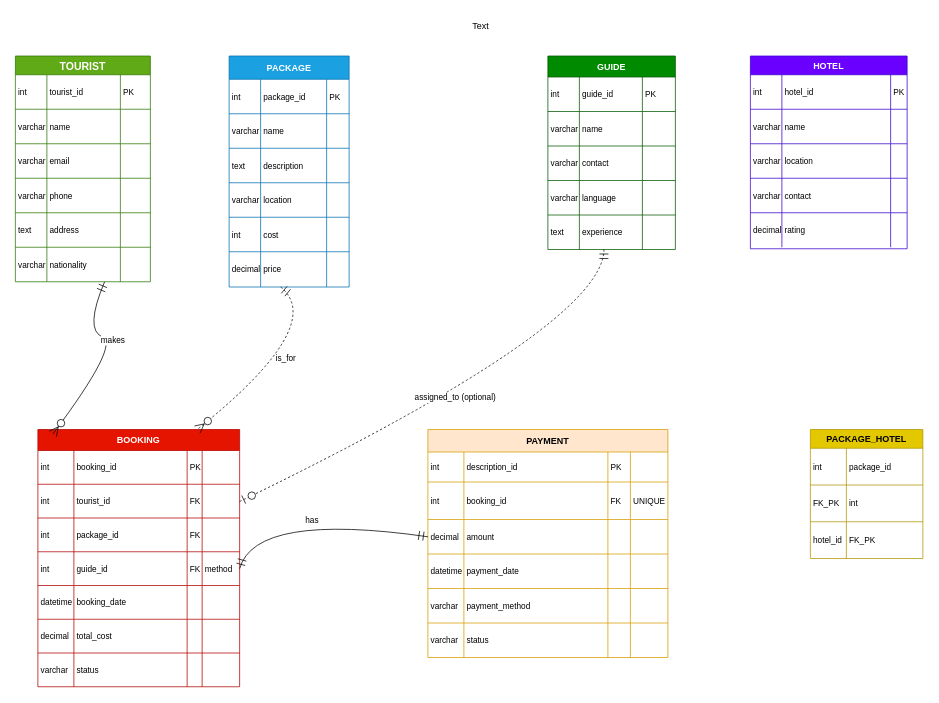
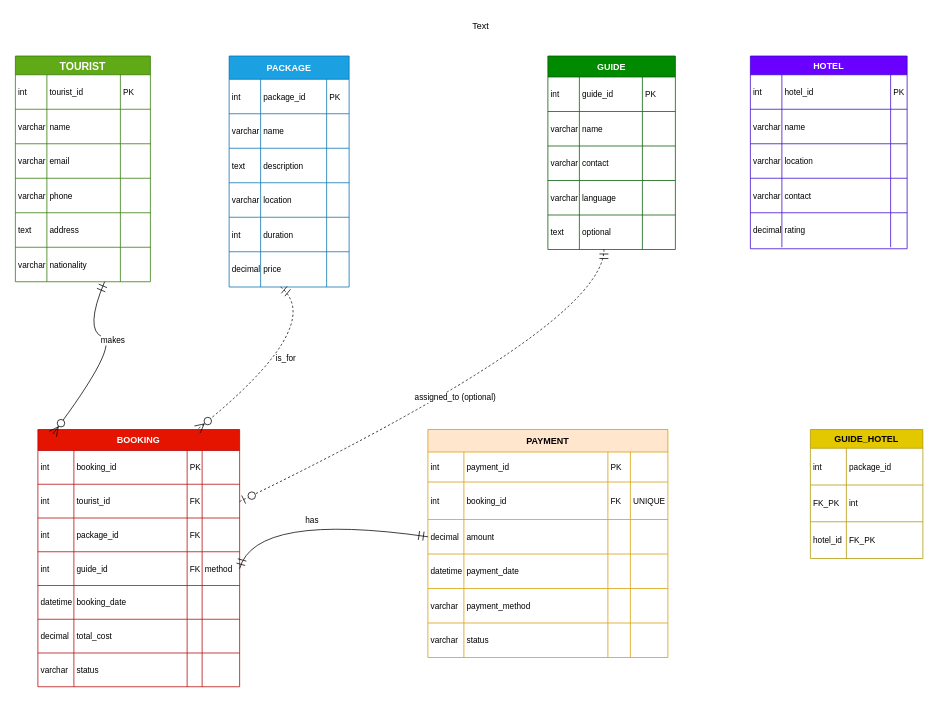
node "experience": label "experience" -> "optional"
node "cost": label "cost" -> "duration"
node "PACKAGE_HOTEL": label "PACKAGE_HOTEL" -> "GUIDE_HOTEL"
node "description_id": label "description_id" -> "payment_id"
